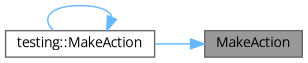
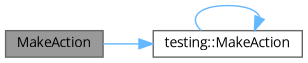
edge "testing::MakeAction" -> "MakeAction": reversed
